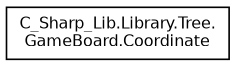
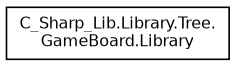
node "C_Sharp_Lib.Library.Tree. GameBoard.Coordinate": label "C_Sharp_Lib.Library.Tree. GameBoard.Coordinate" -> "C_Sharp_Lib.Library.Tree. GameBoard.Library"
